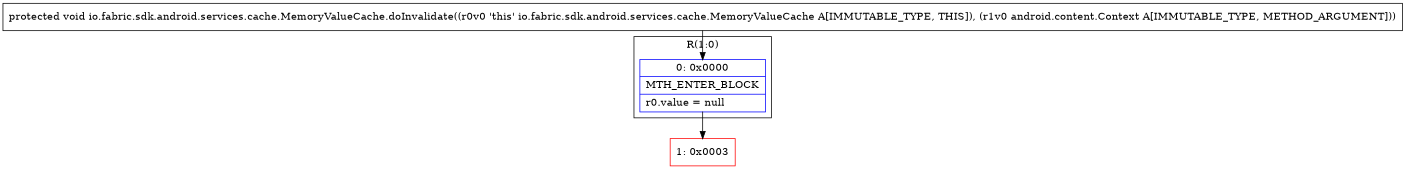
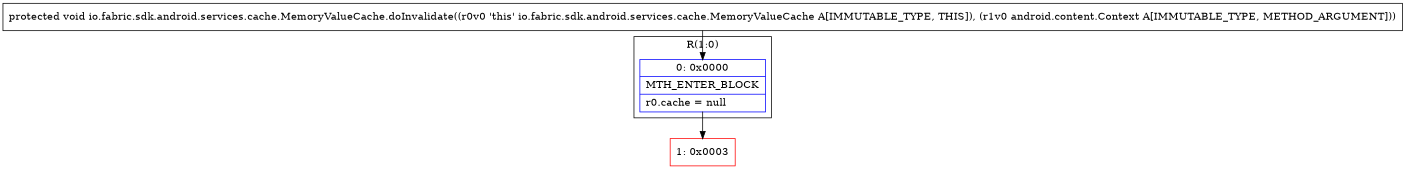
node "0: 0x0000": text "r0.value = null" -> "r0.cache = null"
